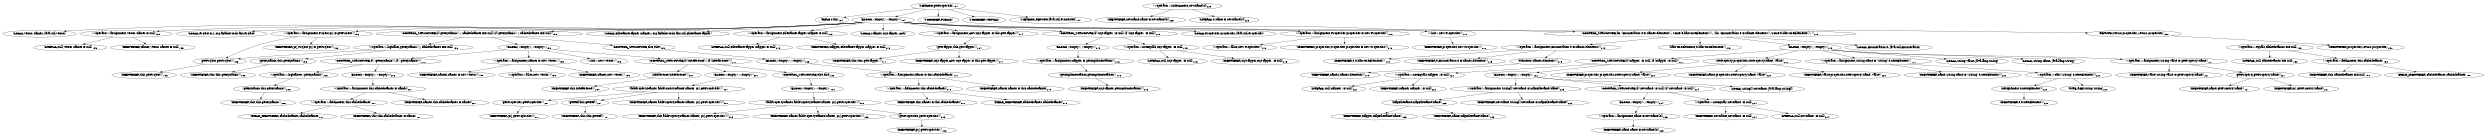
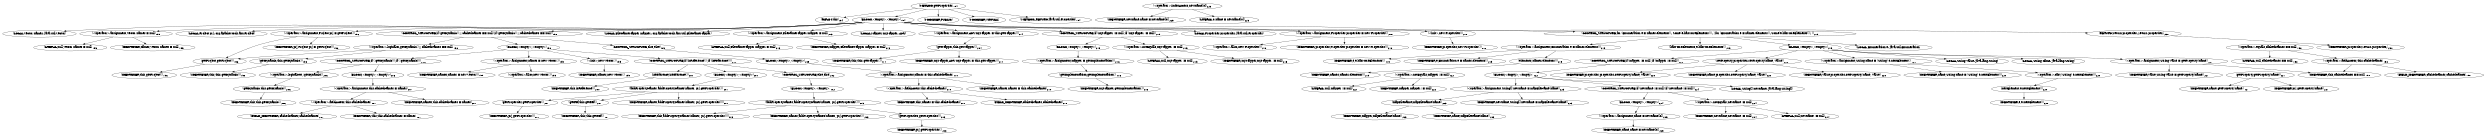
edge "(<operator>.assignment,names = new Vector())" -> "(IDENTIFIER,names,new Vector())": now "(<init>,new Vector())" -> "(IDENTIFIER,names,new Vector())"
edge "(CONTROL_STRUCTURE,if (mapper != null),if (mapper != null))" -> "(<operator>.notEquals,mapper != null)": removed
edge "(<operator>.assignment,String value = getProperty(name))" -> "(getProperty,getProperty(name))": now "(<operator>.assignment,String value = getProperty(name))" -> "(IDENTIFIER,this,cachedNames == null)"
node "(TYPE_REF,String,String)": removed
